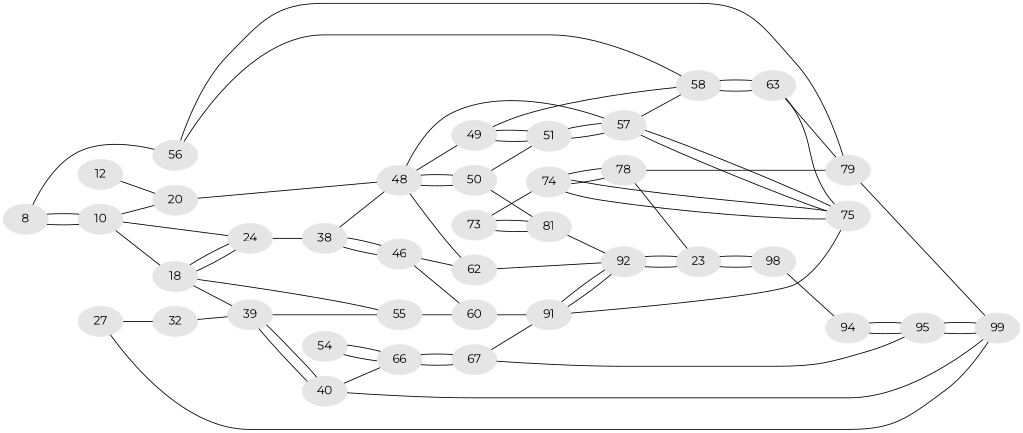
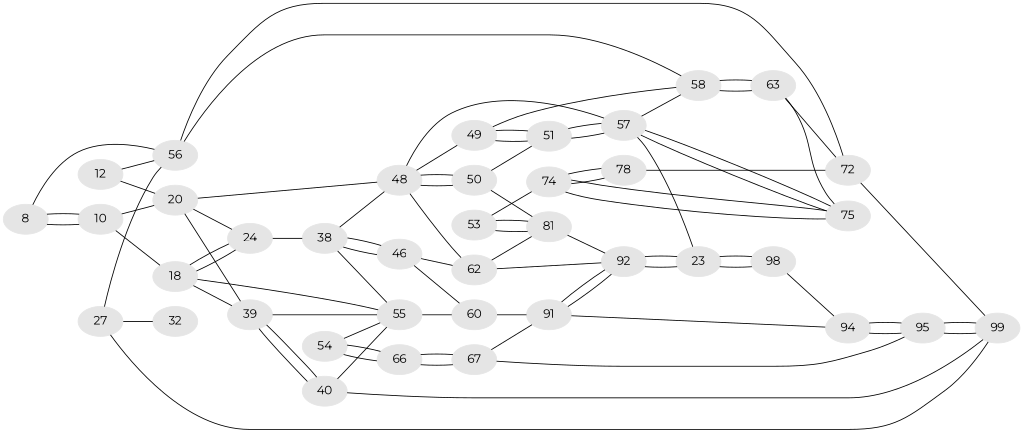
edge "56" -- "12": added
node "79": label "79" -> "72"
edge "78" -- "23": now "57" -- "23"
node "73": label "73" -> "53"
edge "10" -- "24": now "20" -- "24"
edge "56" -- "27": added
edge "81" -- "62": added
edge "38" -- "55": added
edge "75" -- "91": now "94" -- "91"
edge "39" -- "32": now "39" -- "20"
edge "55" -- "54": added
edge "66" -- "40": now "55" -- "40"
